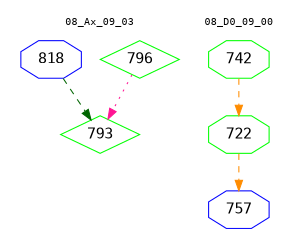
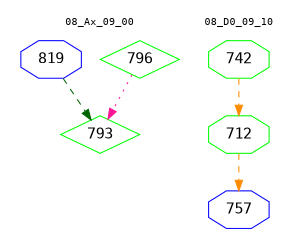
cluster "08_Ax_09_03": label "08_Ax_09_03" -> "08_Ax_09_00"
cluster "08_D0_09_00": label "08_D0_09_00" -> "08_D0_09_10"
node "818": label "818" -> "819"
node "722": label "722" -> "712"
